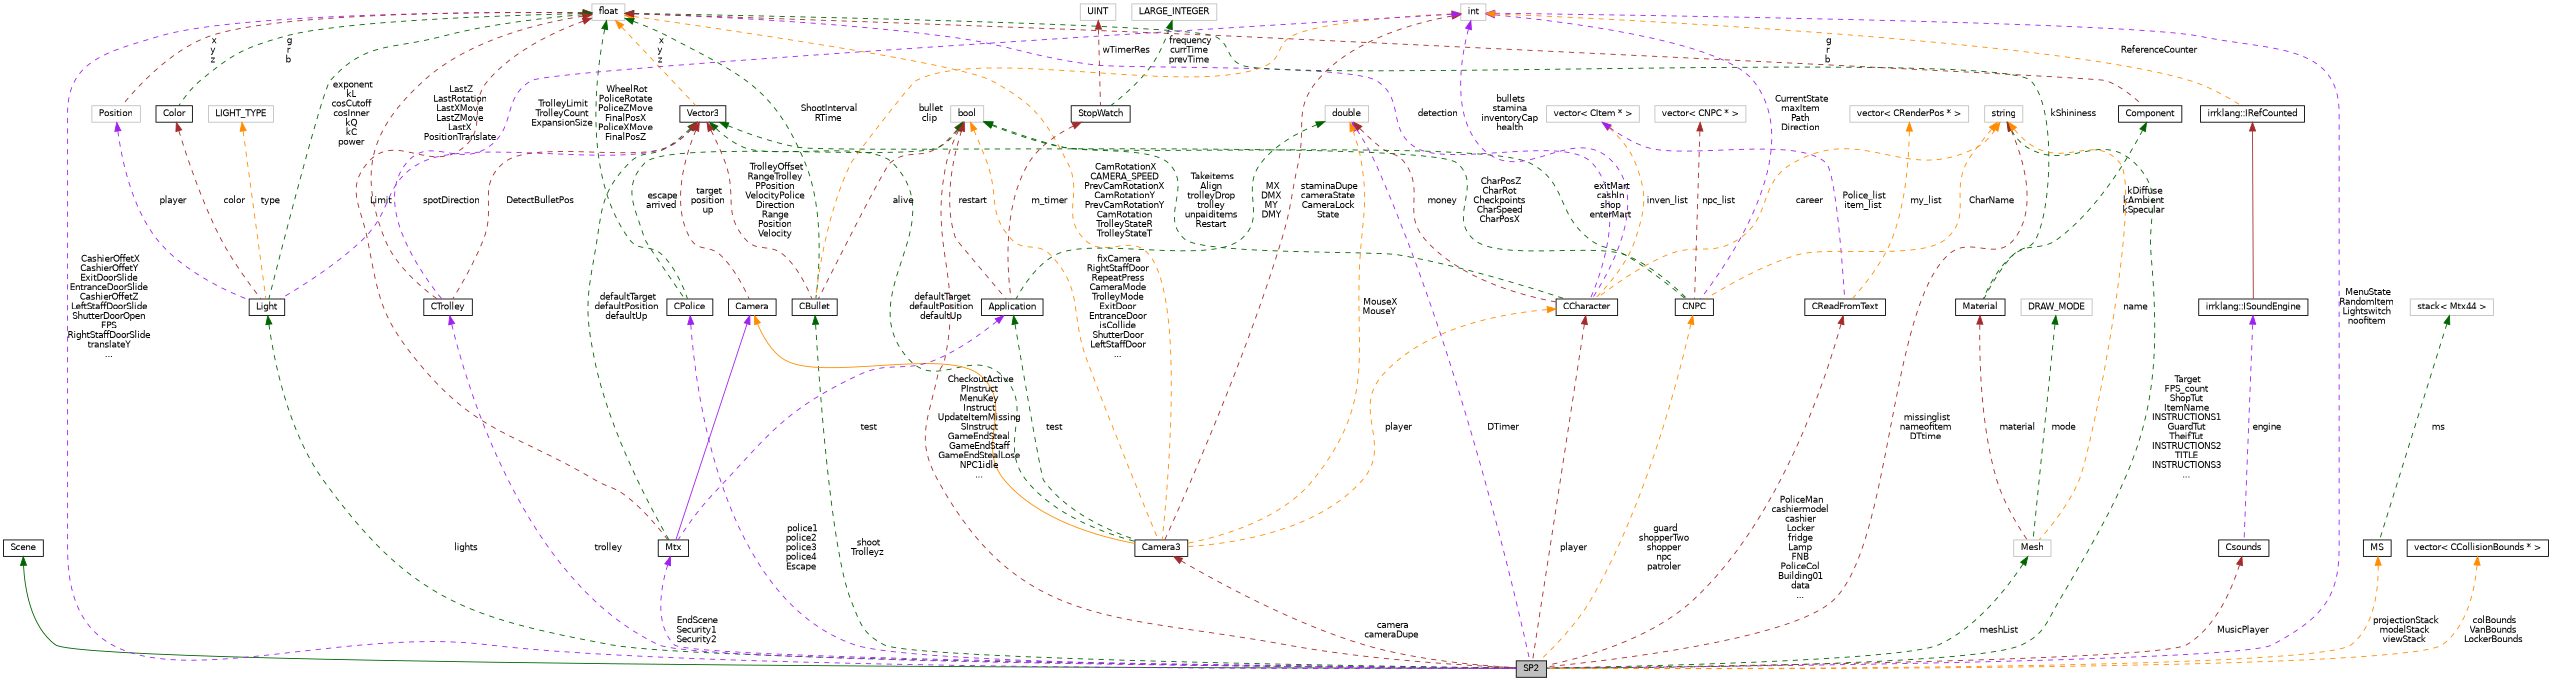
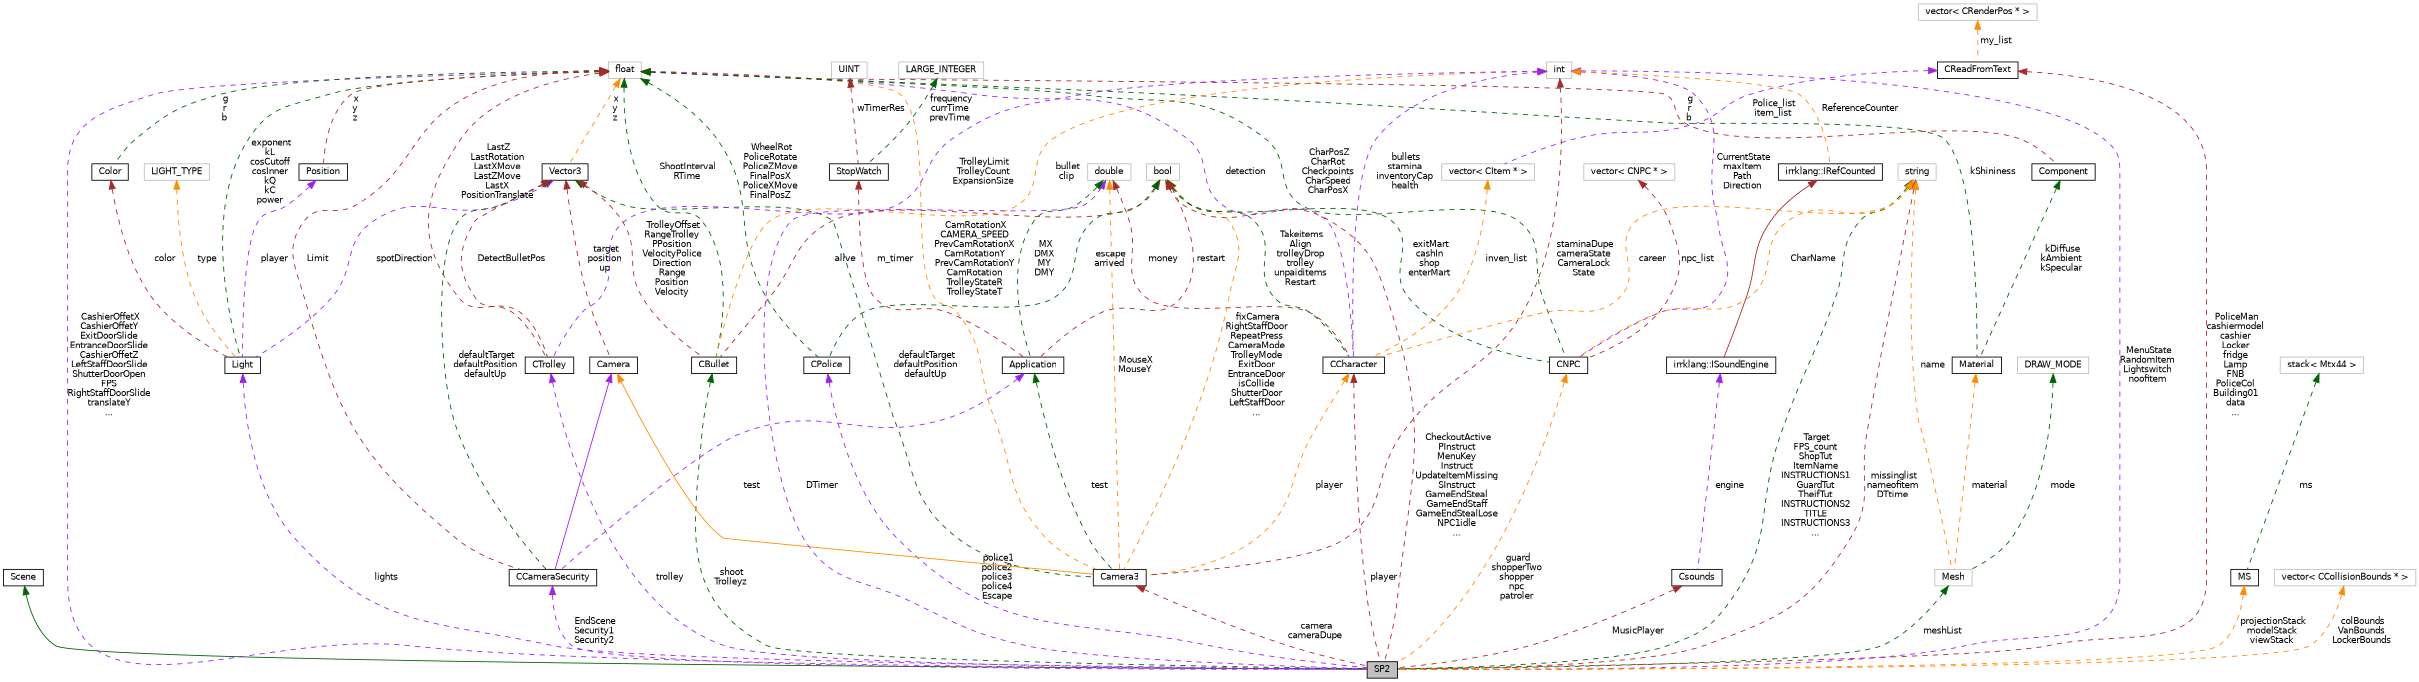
node "Position": color grey75 -> black
edge "CReadFromText" -> "vector< CItem * >": reversed
edge "CNPC" -> "Vector3": now "CNPC" -> "float"
edge "Mesh" -> "Material": color brown -> darkorange
node "Mtx": label "Mtx" -> "CCameraSecurity"
node "vector< CCollisionBounds * >": color black -> grey75
edge "SP2" -> "Light": color darkgreen -> purple
